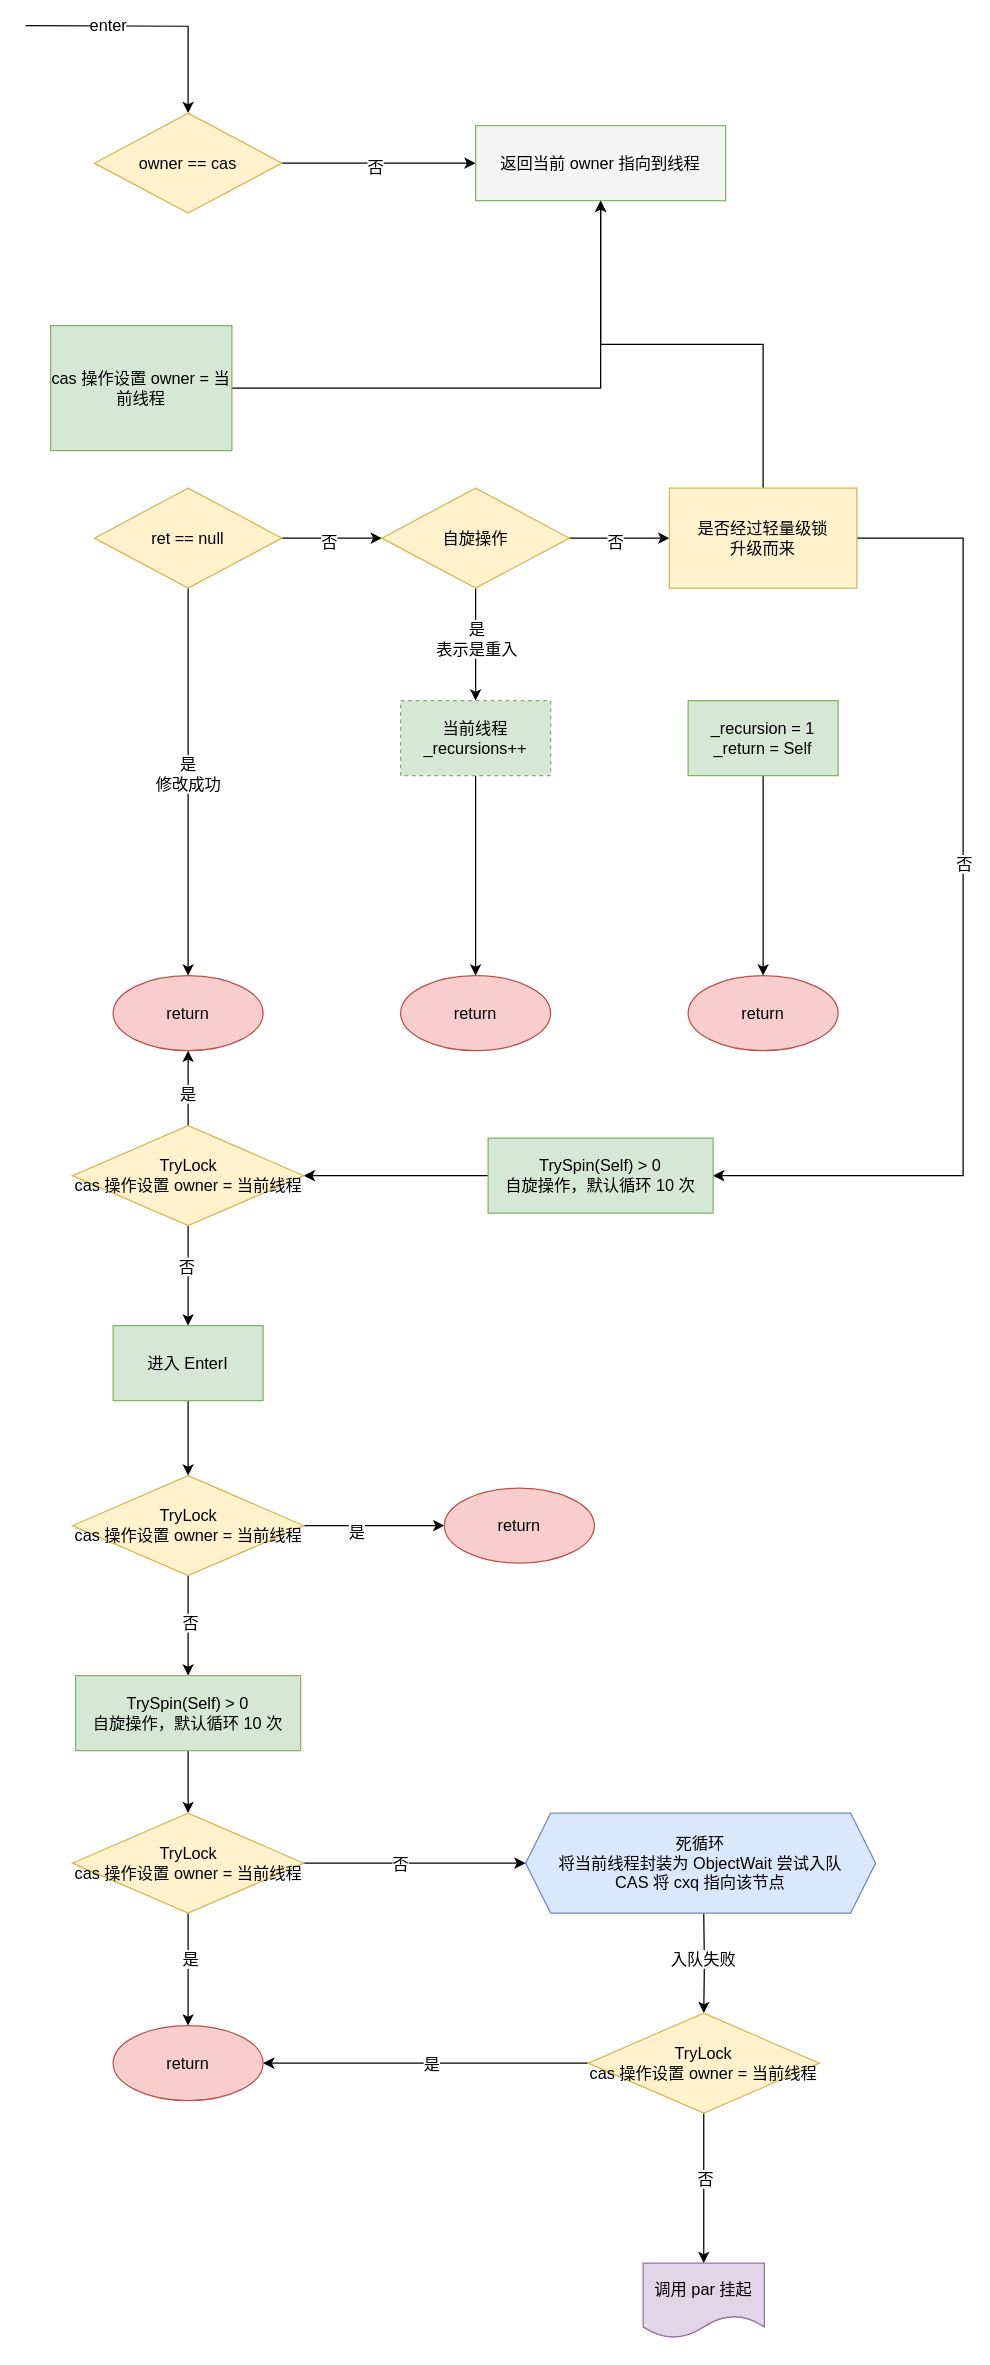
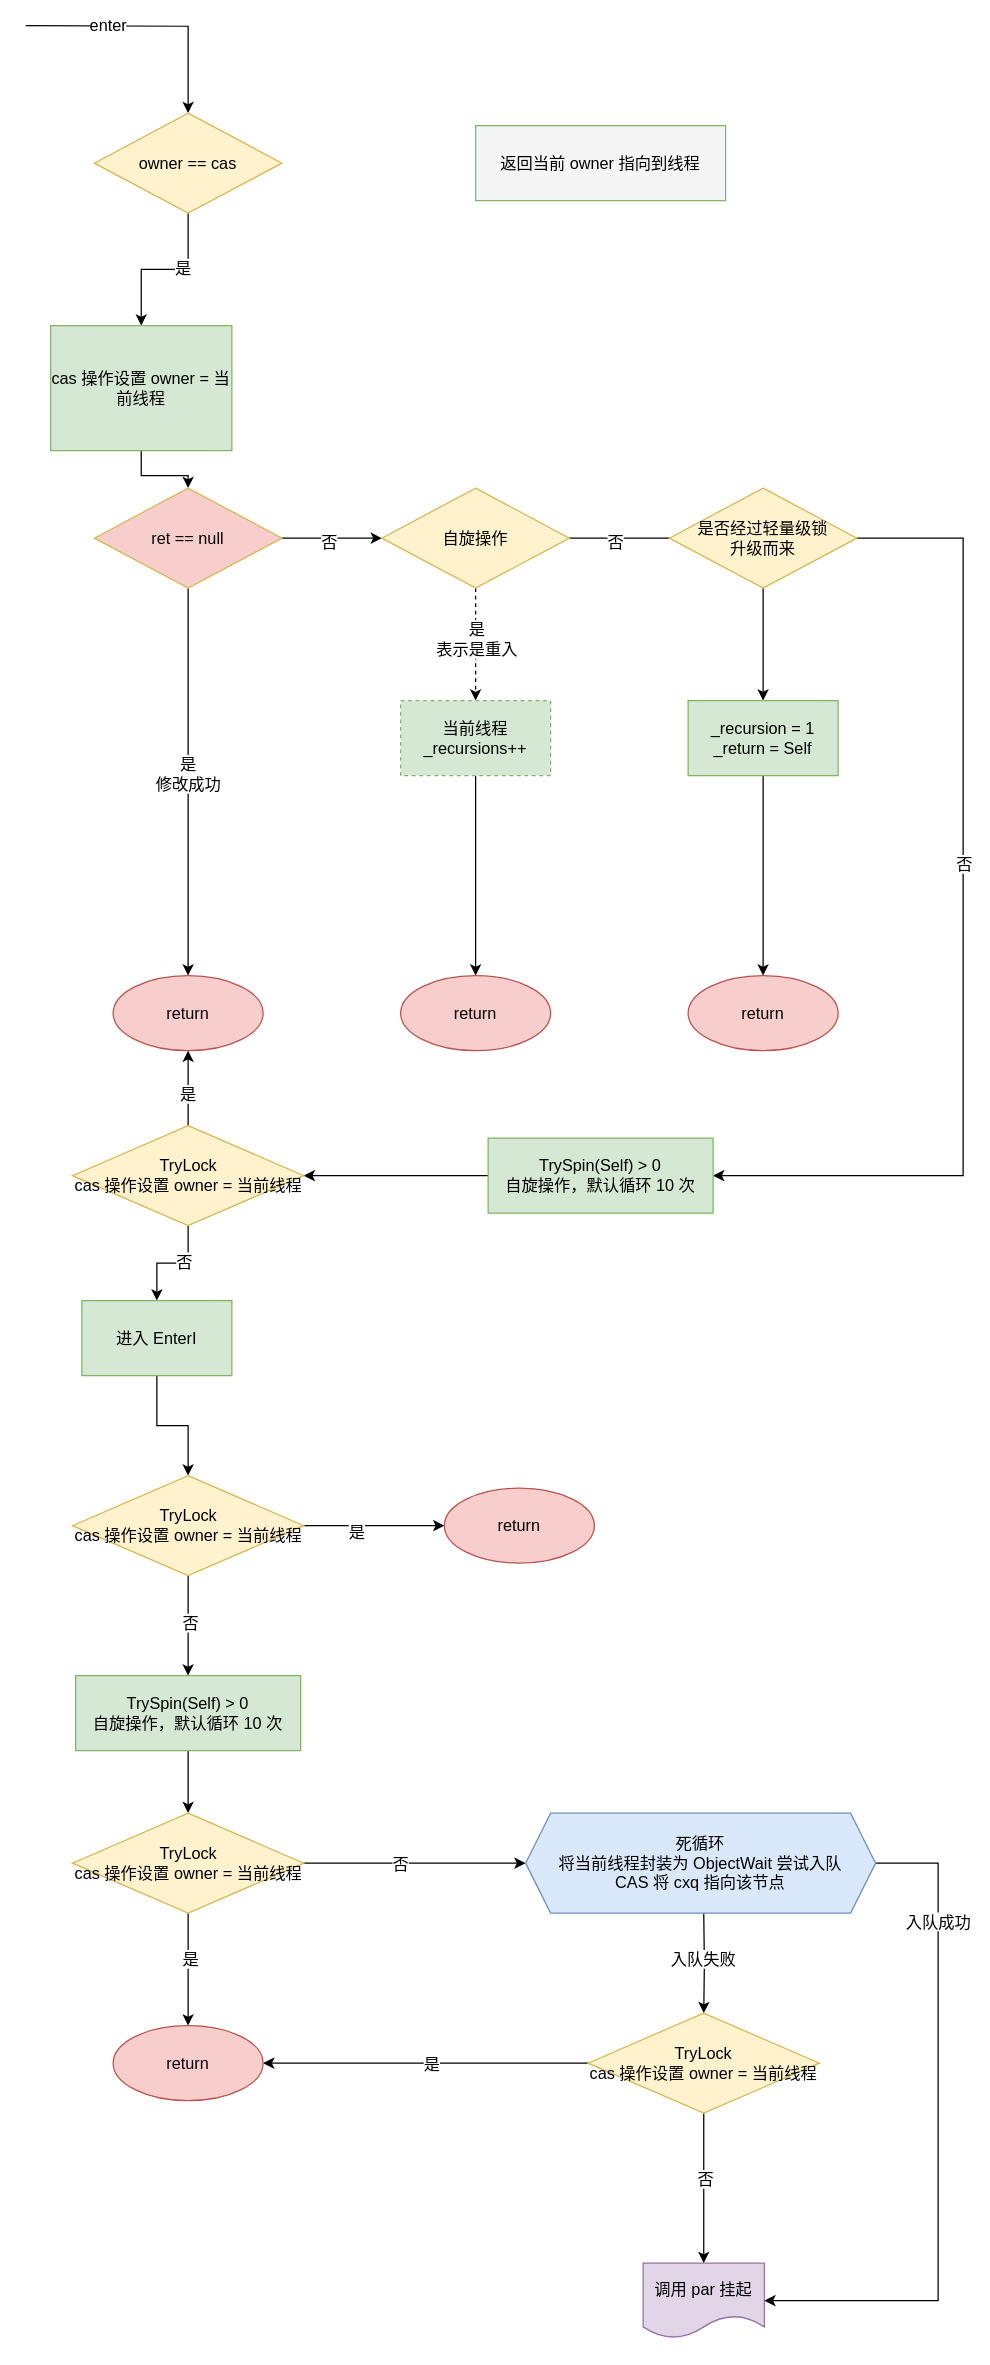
edge "owner == cas" -> "返回当前 owner 指向到线程": removed, label "否"
edge "owner == cas" -> "cas 操作设置 owner = 当前线程": added, label "是"
edge "是否经过轻量级锁 升级而来" -> "返回当前 owner 指向到线程": now "是否经过轻量级锁 升级而来" -> "_recursion = 1 _return = Self"
edge "cas 操作设置 owner = 当前线程" -> "返回当前 owner 指向到线程": now "cas 操作设置 owner = 当前线程" -> "ret == null"
node "ret == null": fillcolor #fff2cc -> #f8cecc
edge "自旋操作" -> "是否经过轻量级锁 升级而来": arrowhead classic -> none
node "是否经过轻量级锁 升级而来": shape rectangle -> diamond
edge "自旋操作" -> "当前线程 _recursions++": style solid -> dashed
node "进入 EnterI": moved (188, 1363) -> (157, 1338)
edge "死循环 将当前线程封装为 ObjectWait 尝试入队 CAS 将 cxq 指向该节点" -> "调用 par 挂起": added, label "入队成功"
